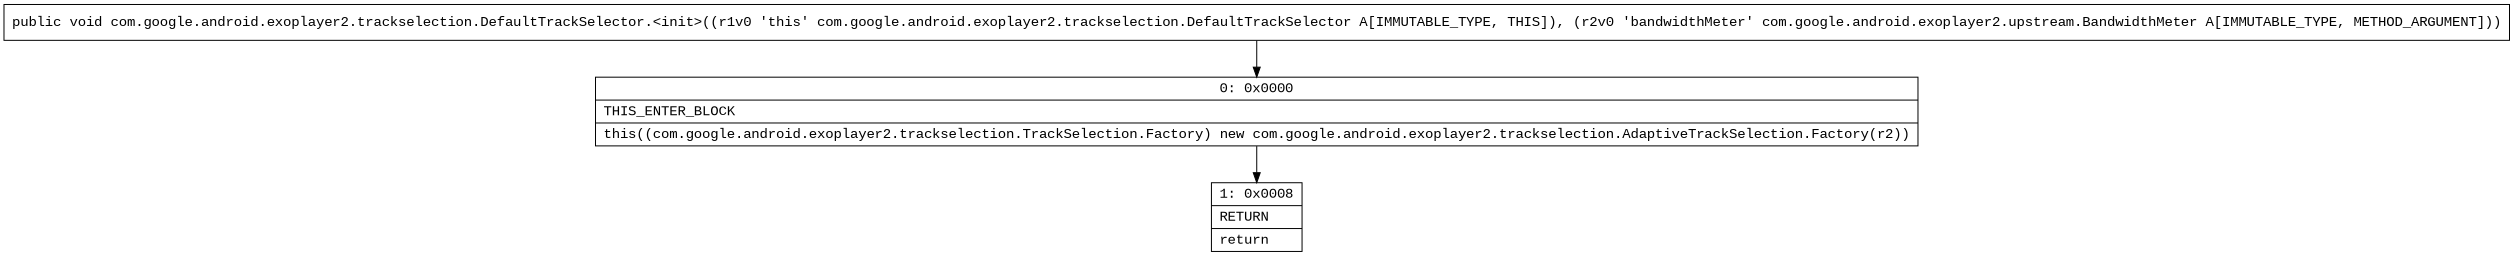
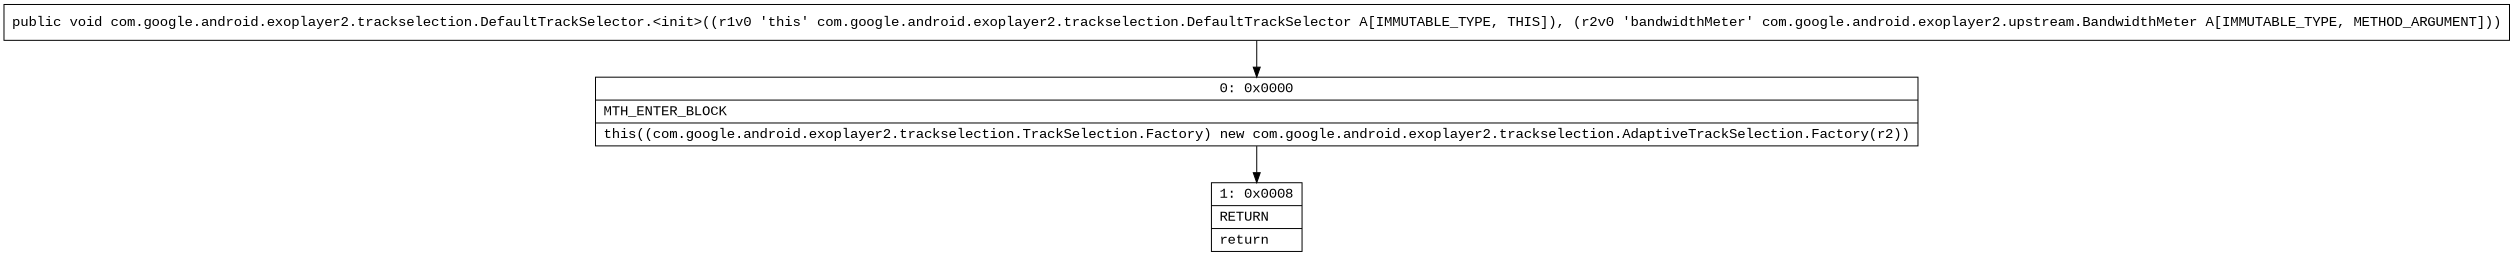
node "0: 0x0000": text "THIS_ENTER_BLOCK" -> "MTH_ENTER_BLOCK"
